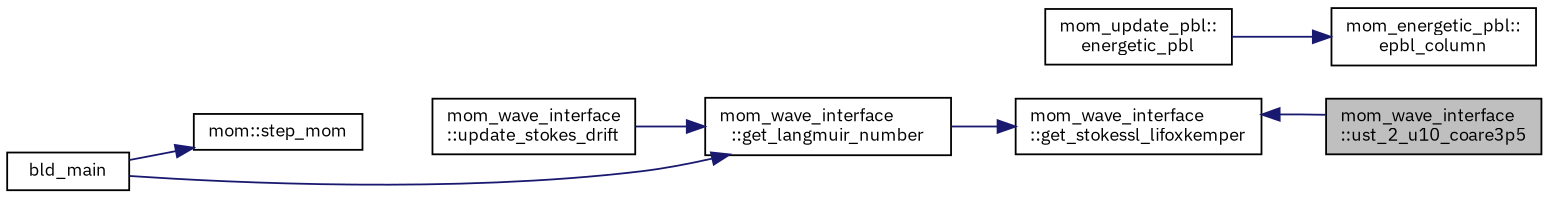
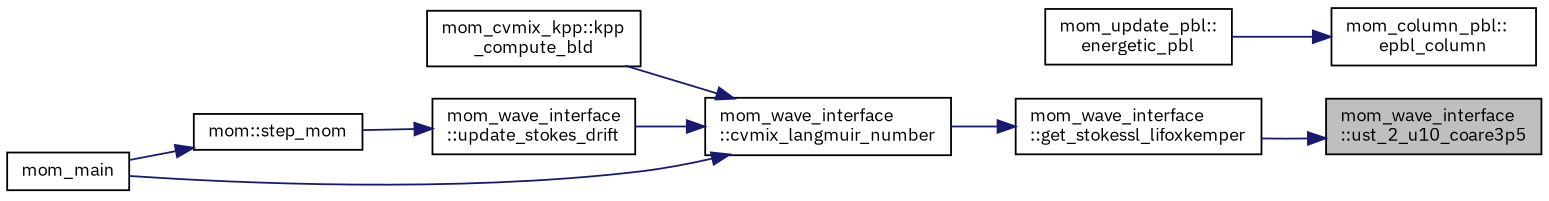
node "mom_energetic_pbl:: epbl_column": label "mom_energetic_pbl:: epbl_column" -> "mom_column_pbl:: epbl_column"
node "mom_cvmix_kpp::kpp _compute_bld": added
edge "mom_wave_interface ::ust_2_u10_coare3p5" -> "mom_wave_interface ::get_stokessl_lifoxkemper": reversed
node "mom_wave_interface ::get_langmuir_number": label "mom_wave_interface ::get_langmuir_number" -> "mom_wave_interface ::cvmix_langmuir_number"
edge "mom::step_mom" -> "mom_wave_interface ::update_stokes_drift": added
node "bld_main": label "bld_main" -> "mom_main"
